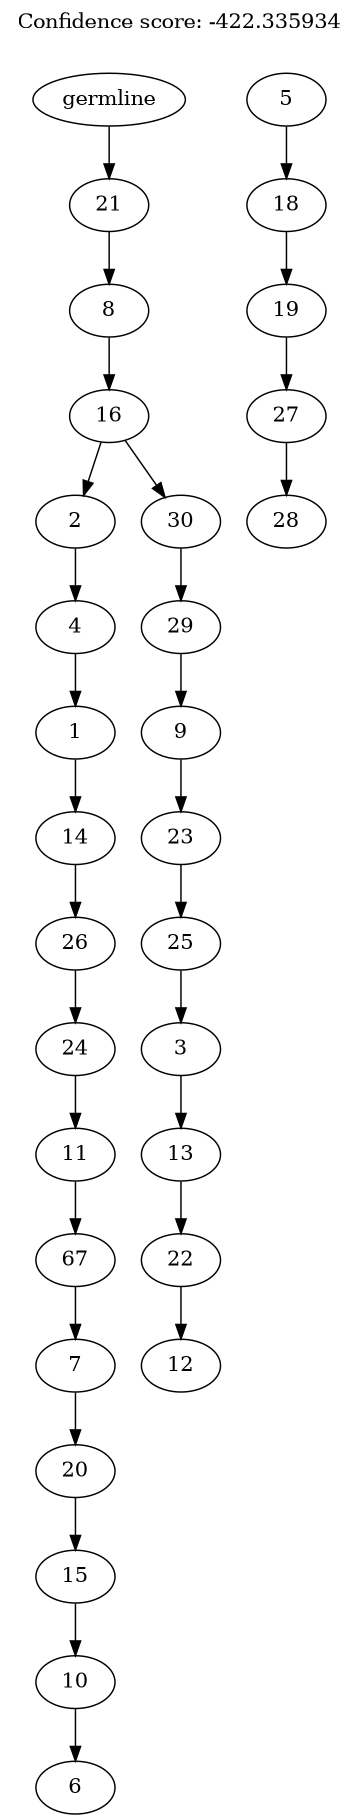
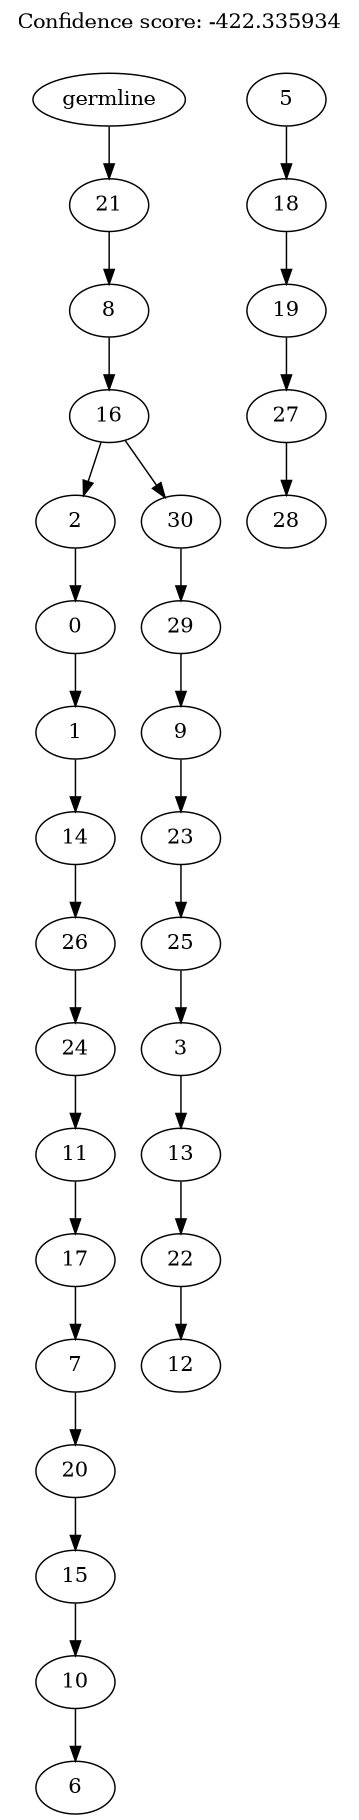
node "4": label "4" -> "0"
node "67": label "67" -> "17"
